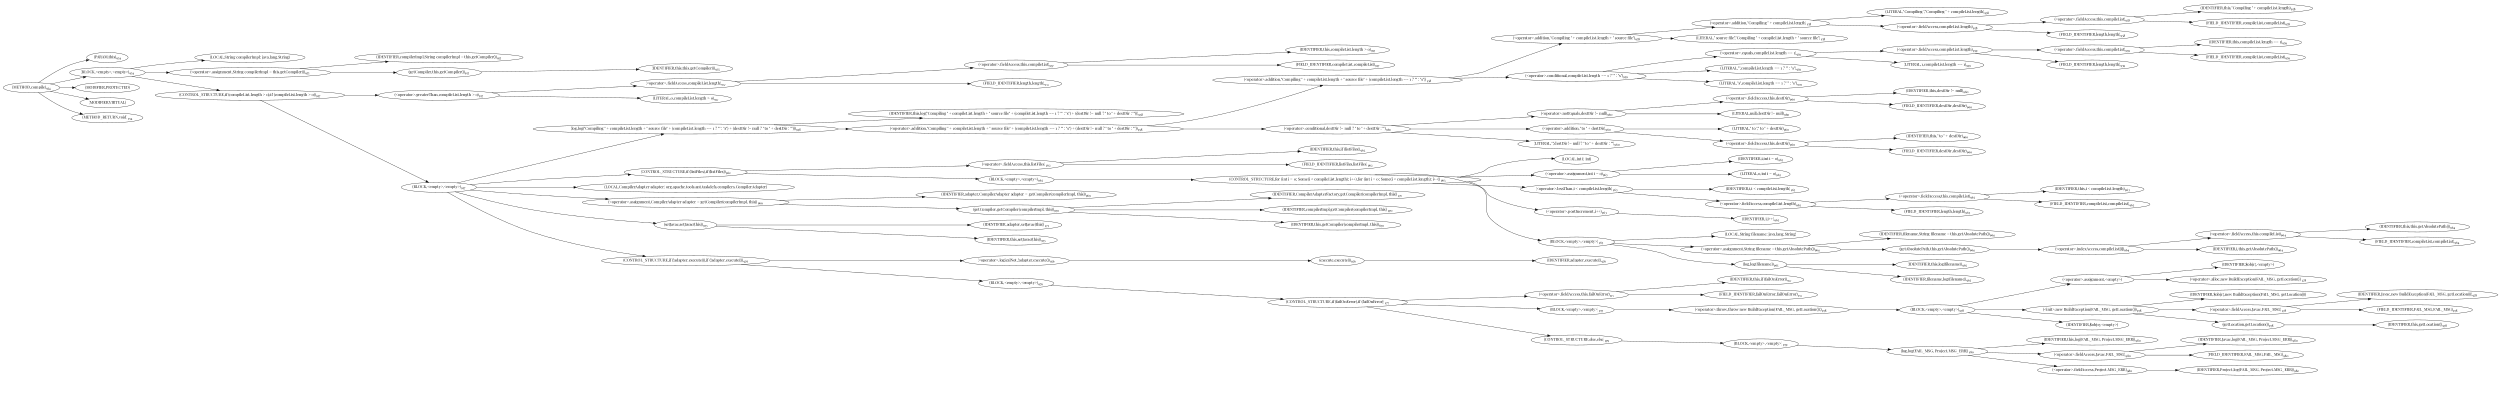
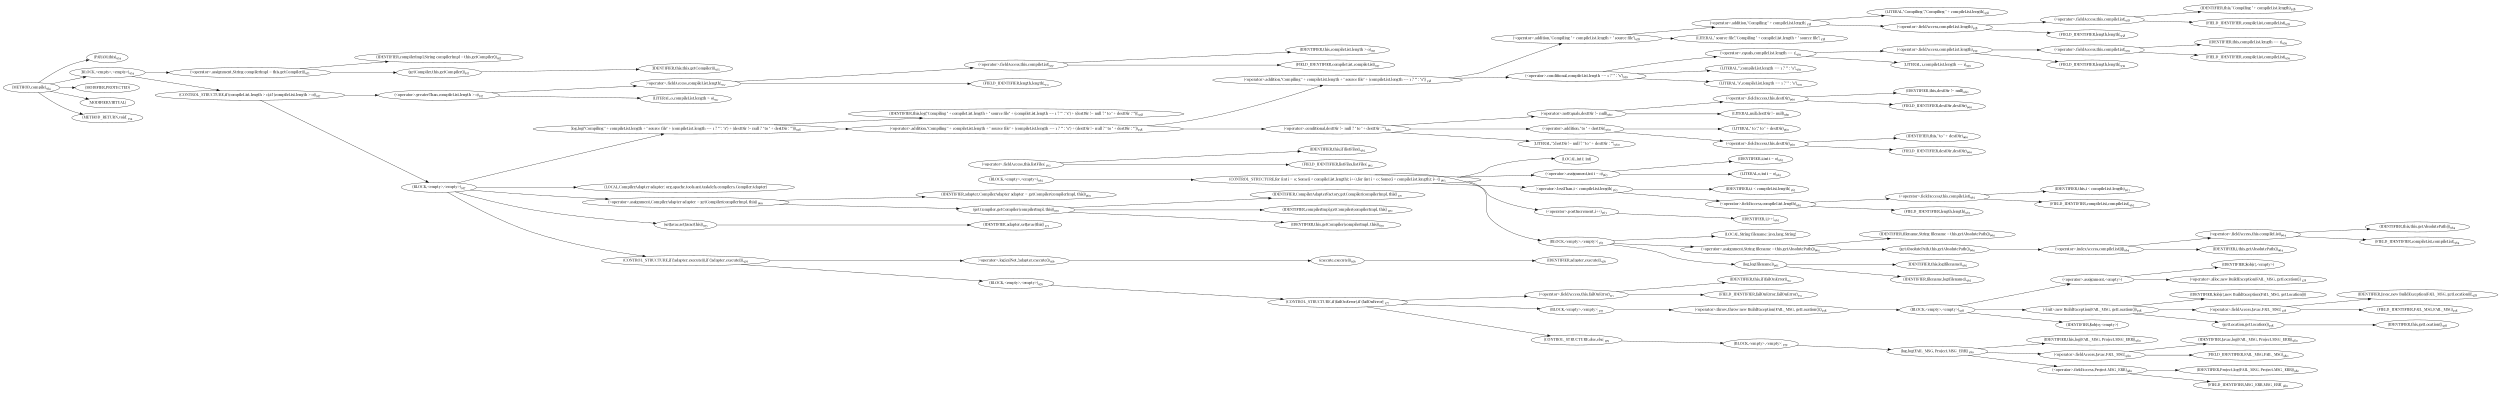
node "(LOCAL,String compilerImpl: java.lang.String)": removed
node "(CONTROL_STRUCTURE,if (listFiles),if (listFiles))": removed
node "(IDENTIFIER,this,setJavac(this))": removed
node "(FIELD_IDENTIFIER,MSG_ERR,MSG_ERR)": added
